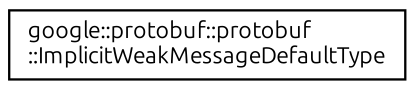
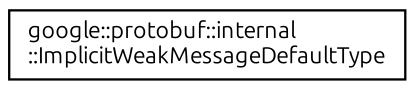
node "google::protobuf::protobuf ::ImplicitWeakMessageDefaultType": label "google::protobuf::protobuf ::ImplicitWeakMessageDefaultType" -> "google::protobuf::internal ::ImplicitWeakMessageDefaultType"
